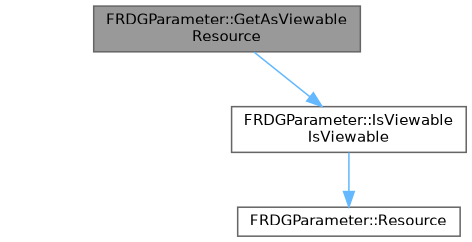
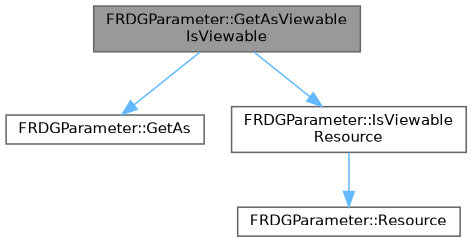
node "FRDGParameter::GetAsViewable Resource": label "FRDGParameter::GetAsViewable Resource" -> "FRDGParameter::GetAsViewable IsViewable"
node "FRDGParameter::GetAs": added
node "FRDGParameter::IsViewable IsViewable": label "FRDGParameter::IsViewable IsViewable" -> "FRDGParameter::IsViewable Resource"
